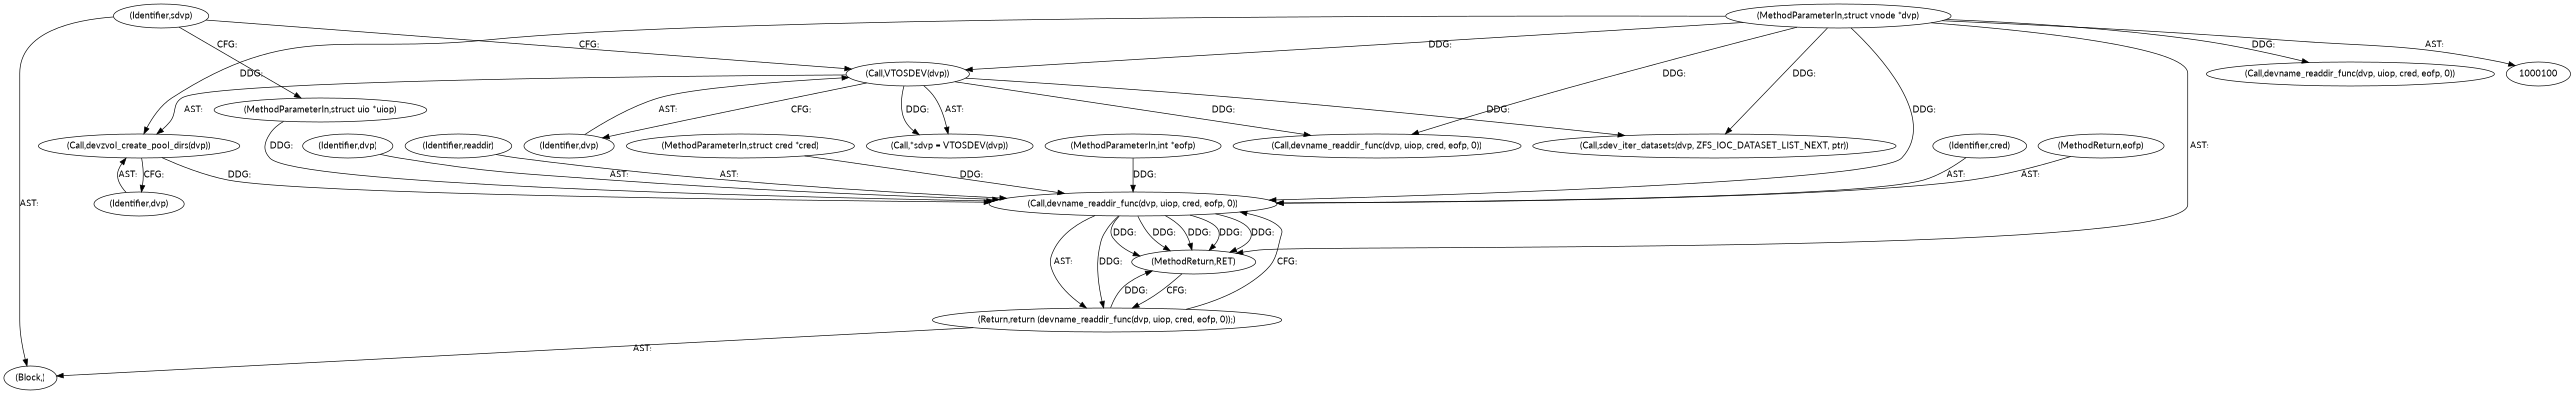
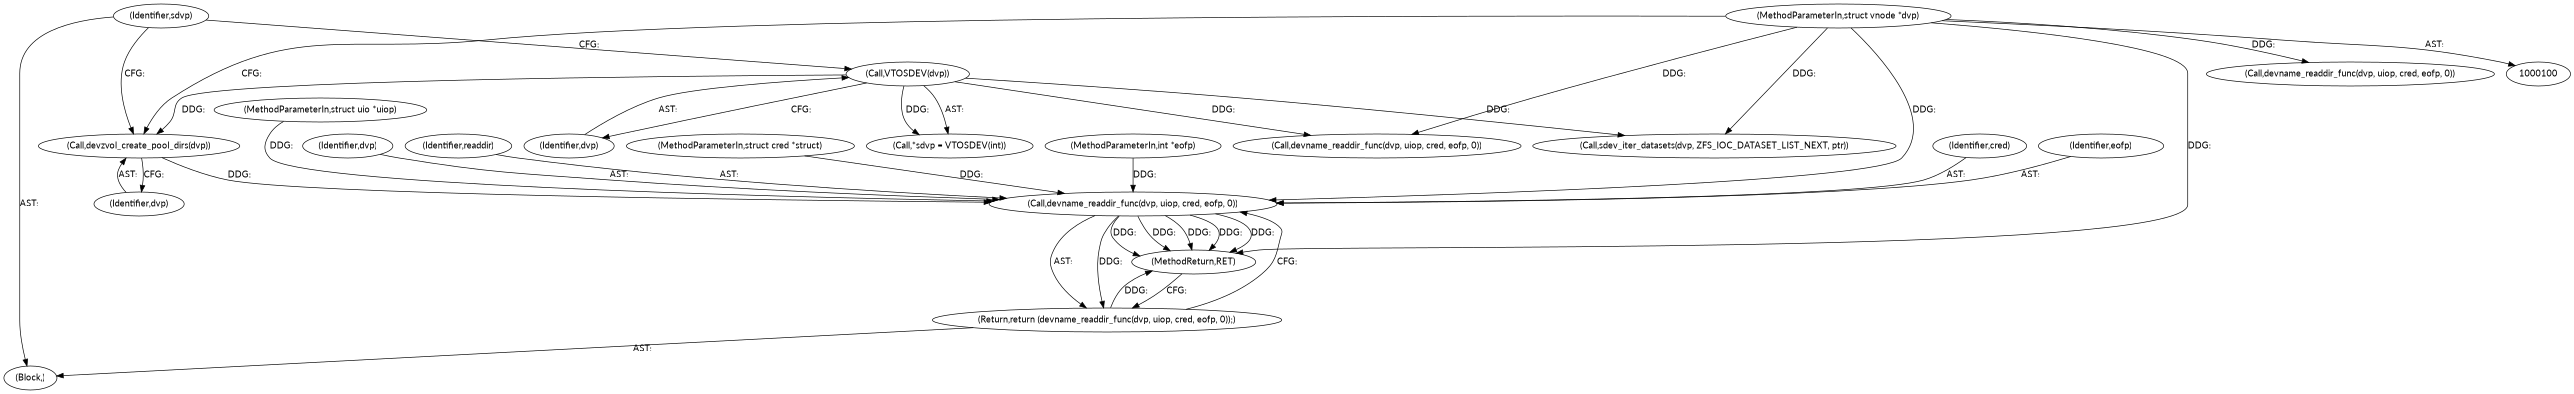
edge "(MethodParameterIn,struct vnode *dvp)" -> "(Call,VTOSDEV(dvp))": removed, label "DDG:"
edge "(Identifier,sdvp)" -> "(MethodParameterIn,struct uio *uiop)": now "(Identifier,sdvp)" -> "(Call,devzvol_create_pool_dirs(dvp))"
edge "(MethodParameterIn,struct vnode *dvp)" -> "(Call,devzvol_create_pool_dirs(dvp))": label "DDG: " -> "CFG: "
edge "(Call,VTOSDEV(dvp))" -> "(Call,devzvol_create_pool_dirs(dvp))": label "AST: " -> "DDG: "
node "(MethodParameterIn,struct cred *cred)": label "(MethodParameterIn,struct cred *cred)" -> "(MethodParameterIn,struct cred *struct)"
node "(Call,*sdvp = VTOSDEV(dvp))": label "(Call,*sdvp = VTOSDEV(dvp))" -> "(Call,*sdvp = VTOSDEV(int))"
node "(MethodReturn,eofp)": label "(MethodReturn,eofp)" -> "(Identifier,eofp)"
edge "(MethodParameterIn,struct vnode *dvp)" -> "(MethodReturn,RET)": label "AST: " -> "DDG: "
